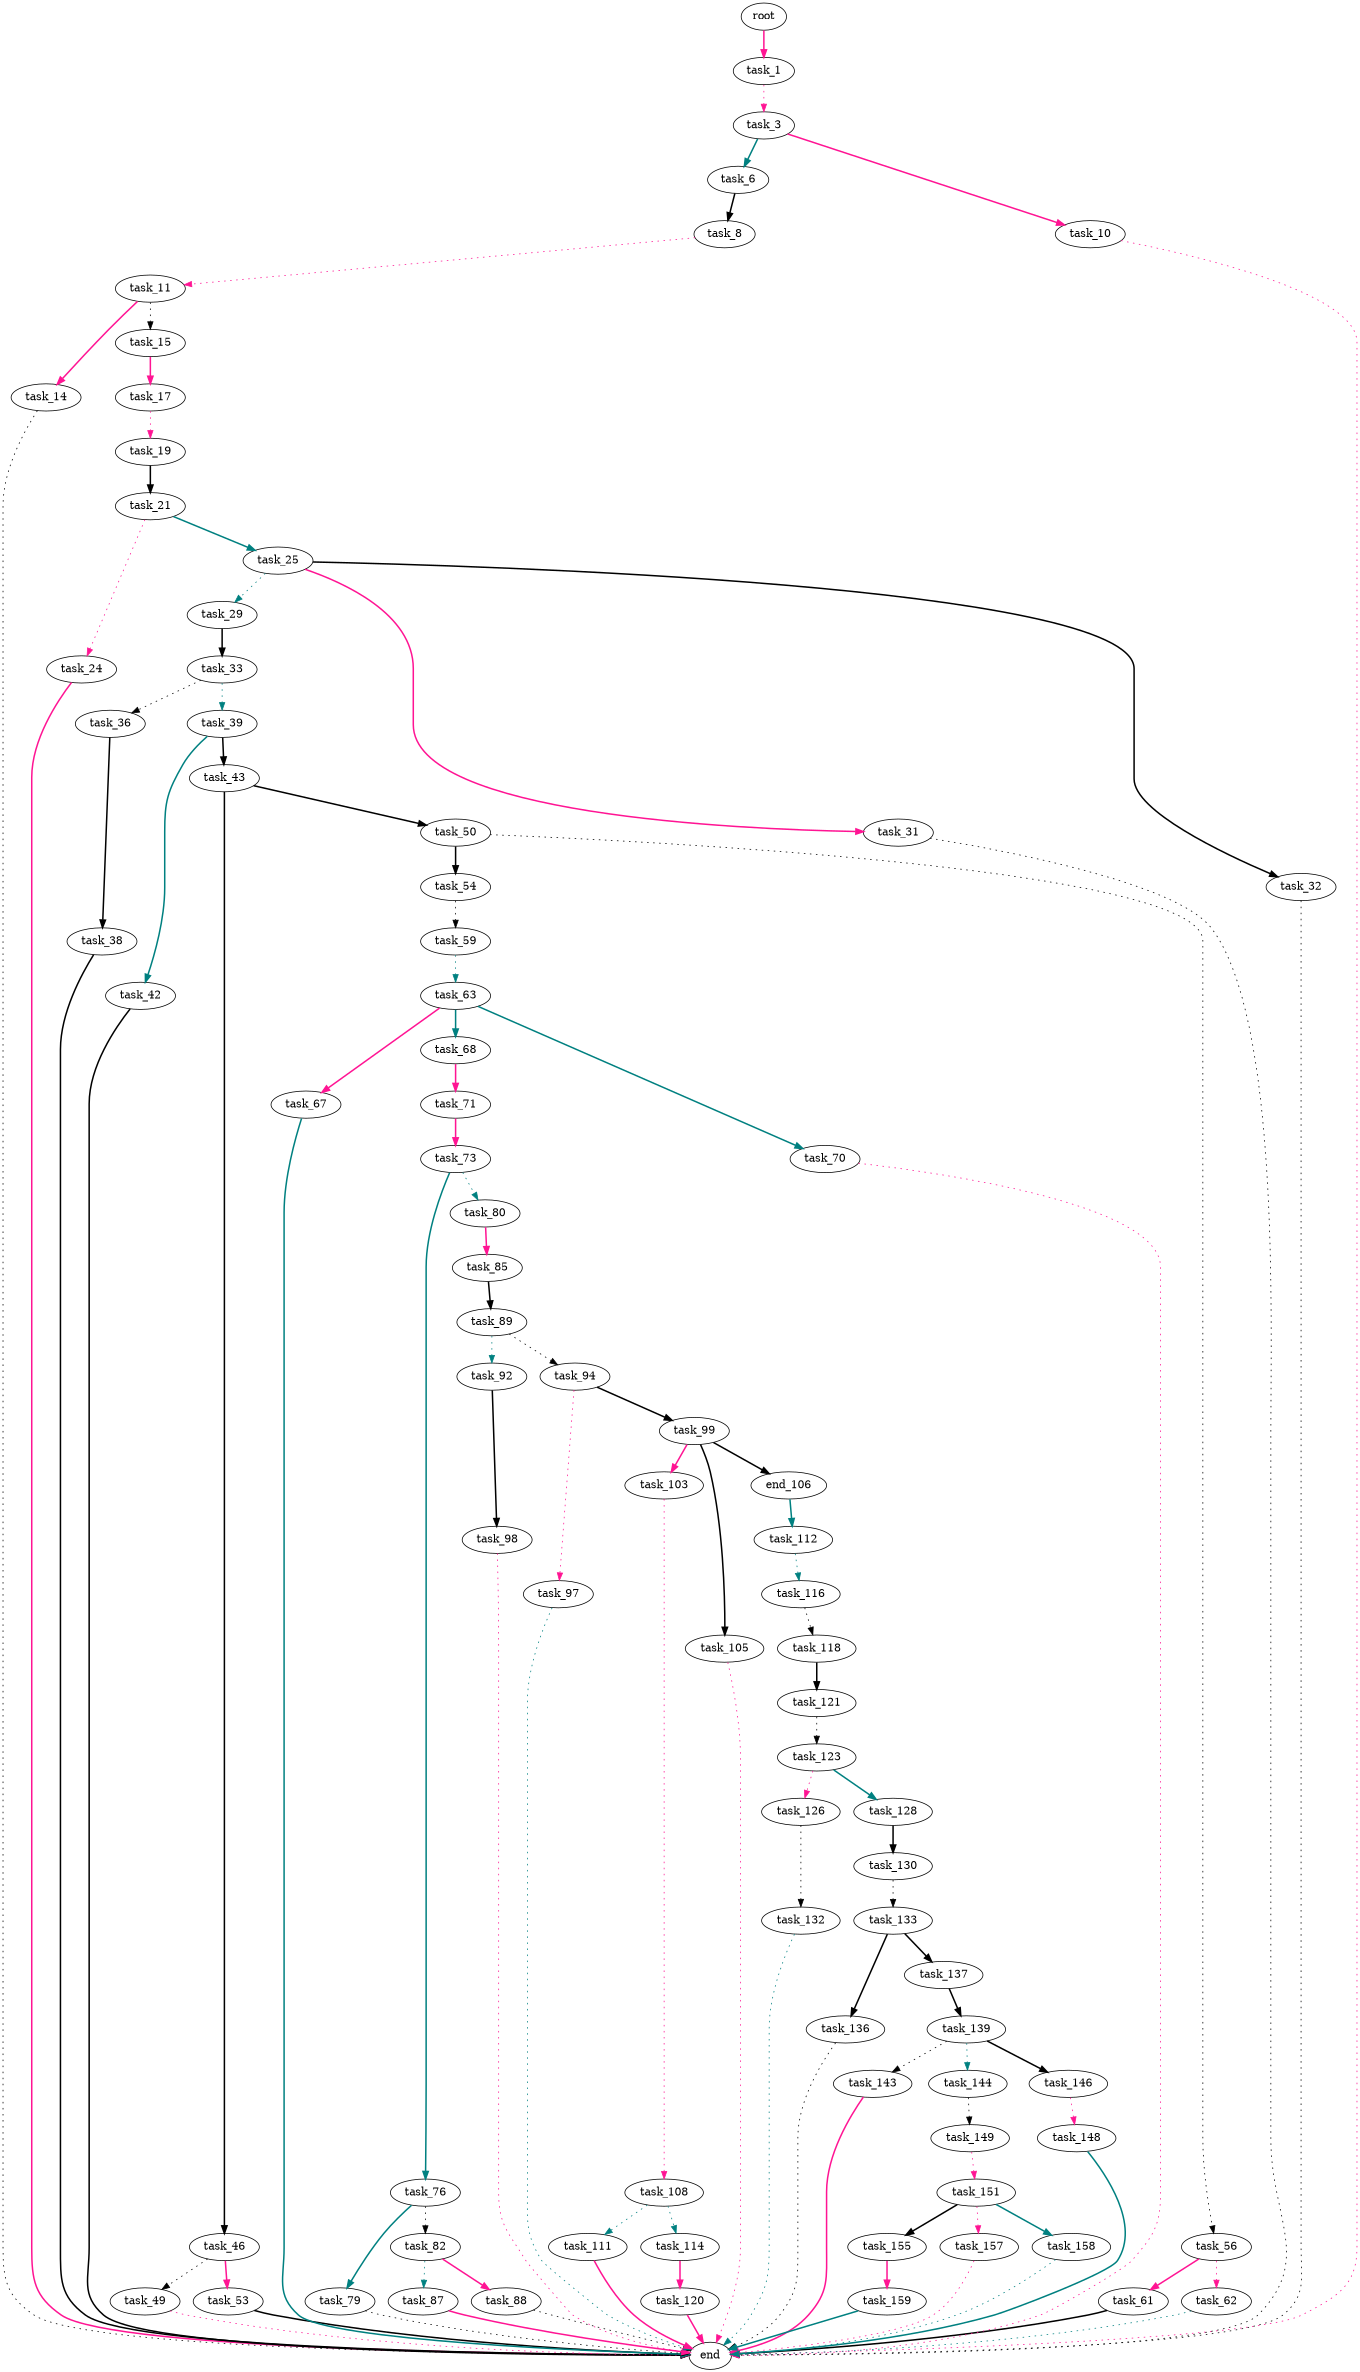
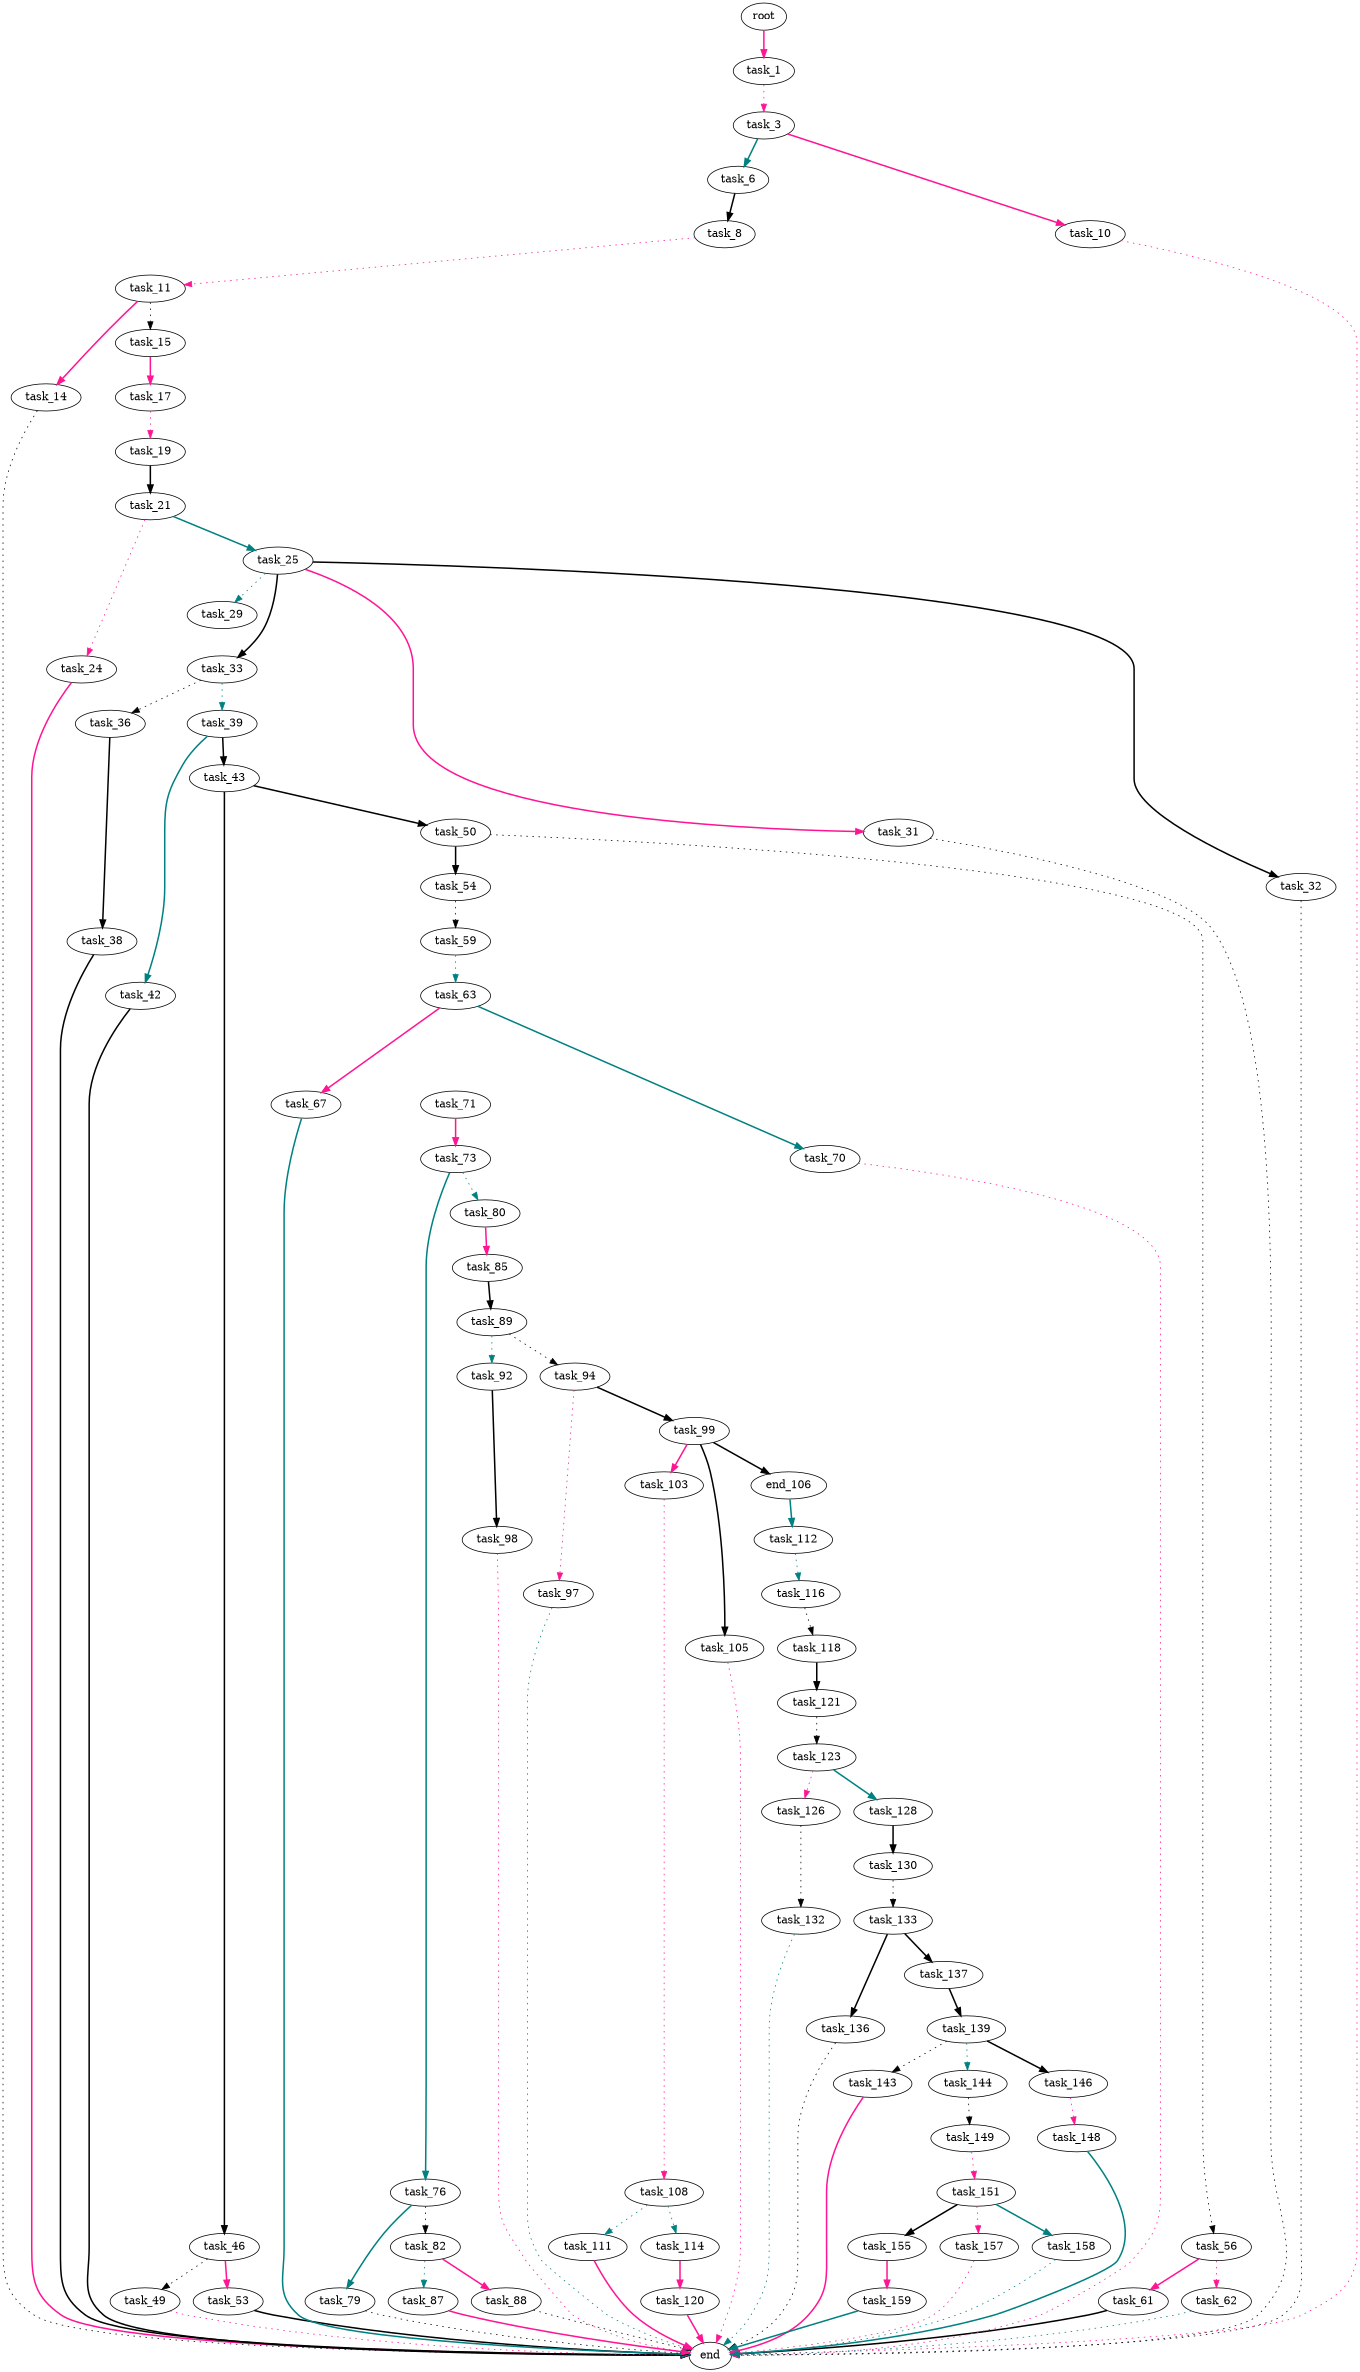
edge "task_29" -> "task_33": now "task_25" -> "task_33"
node "task_68": removed
